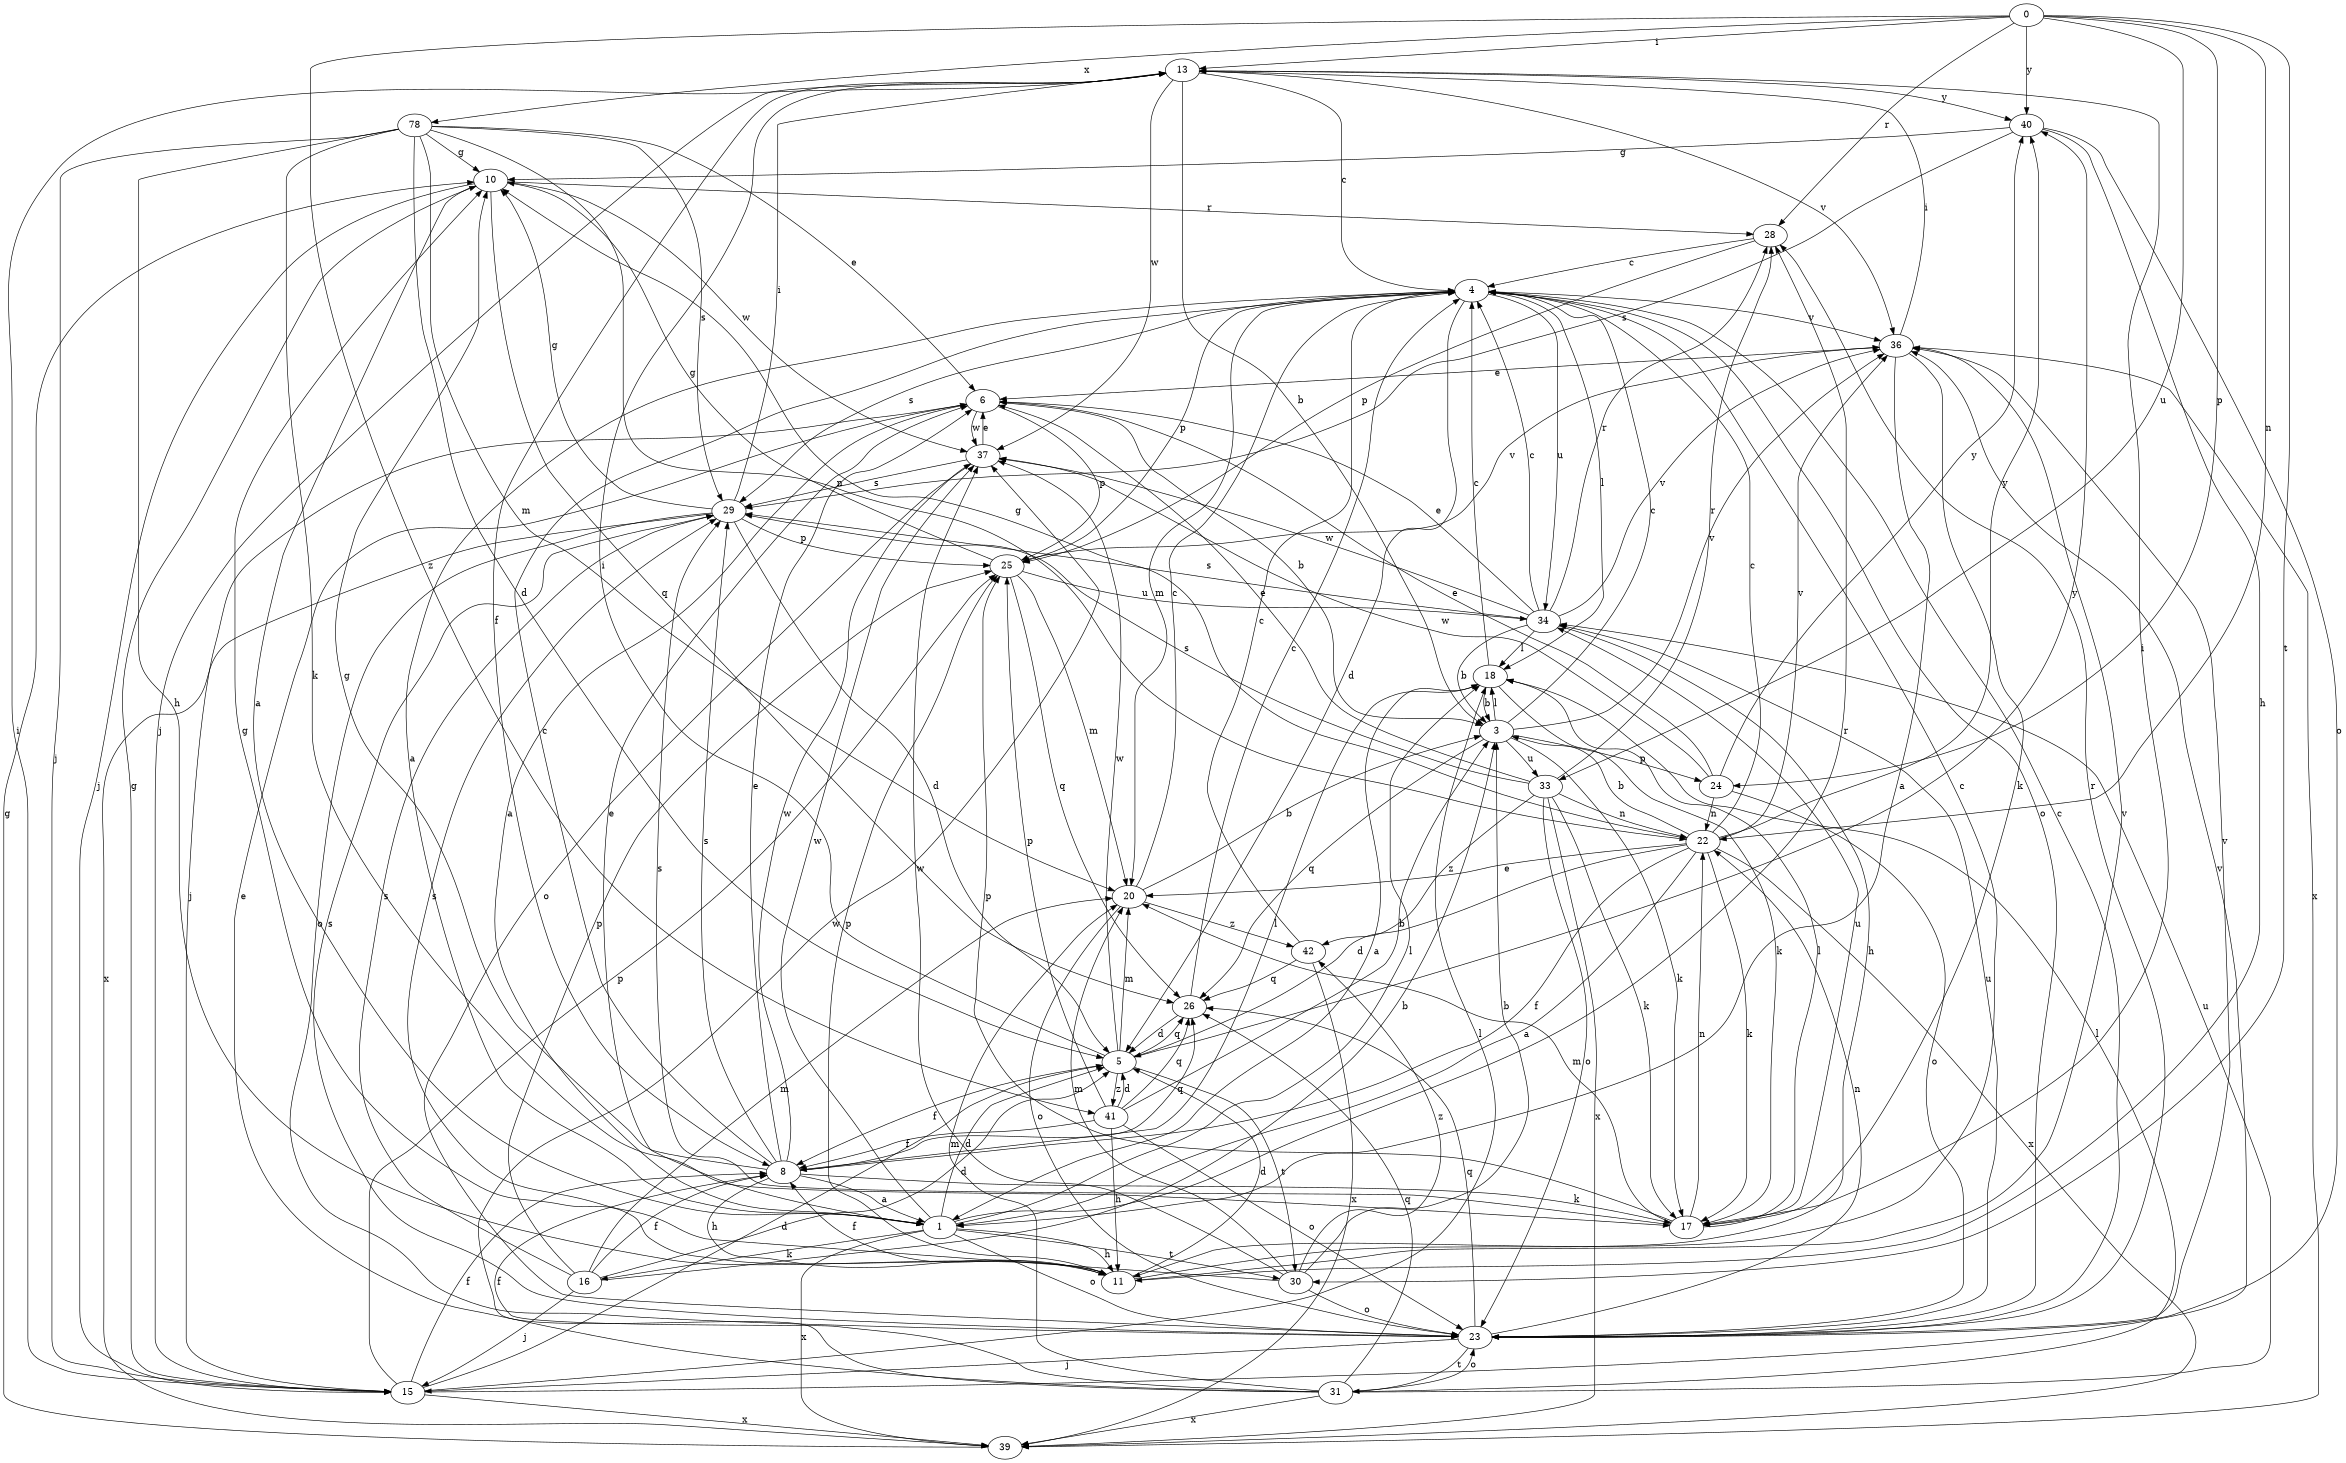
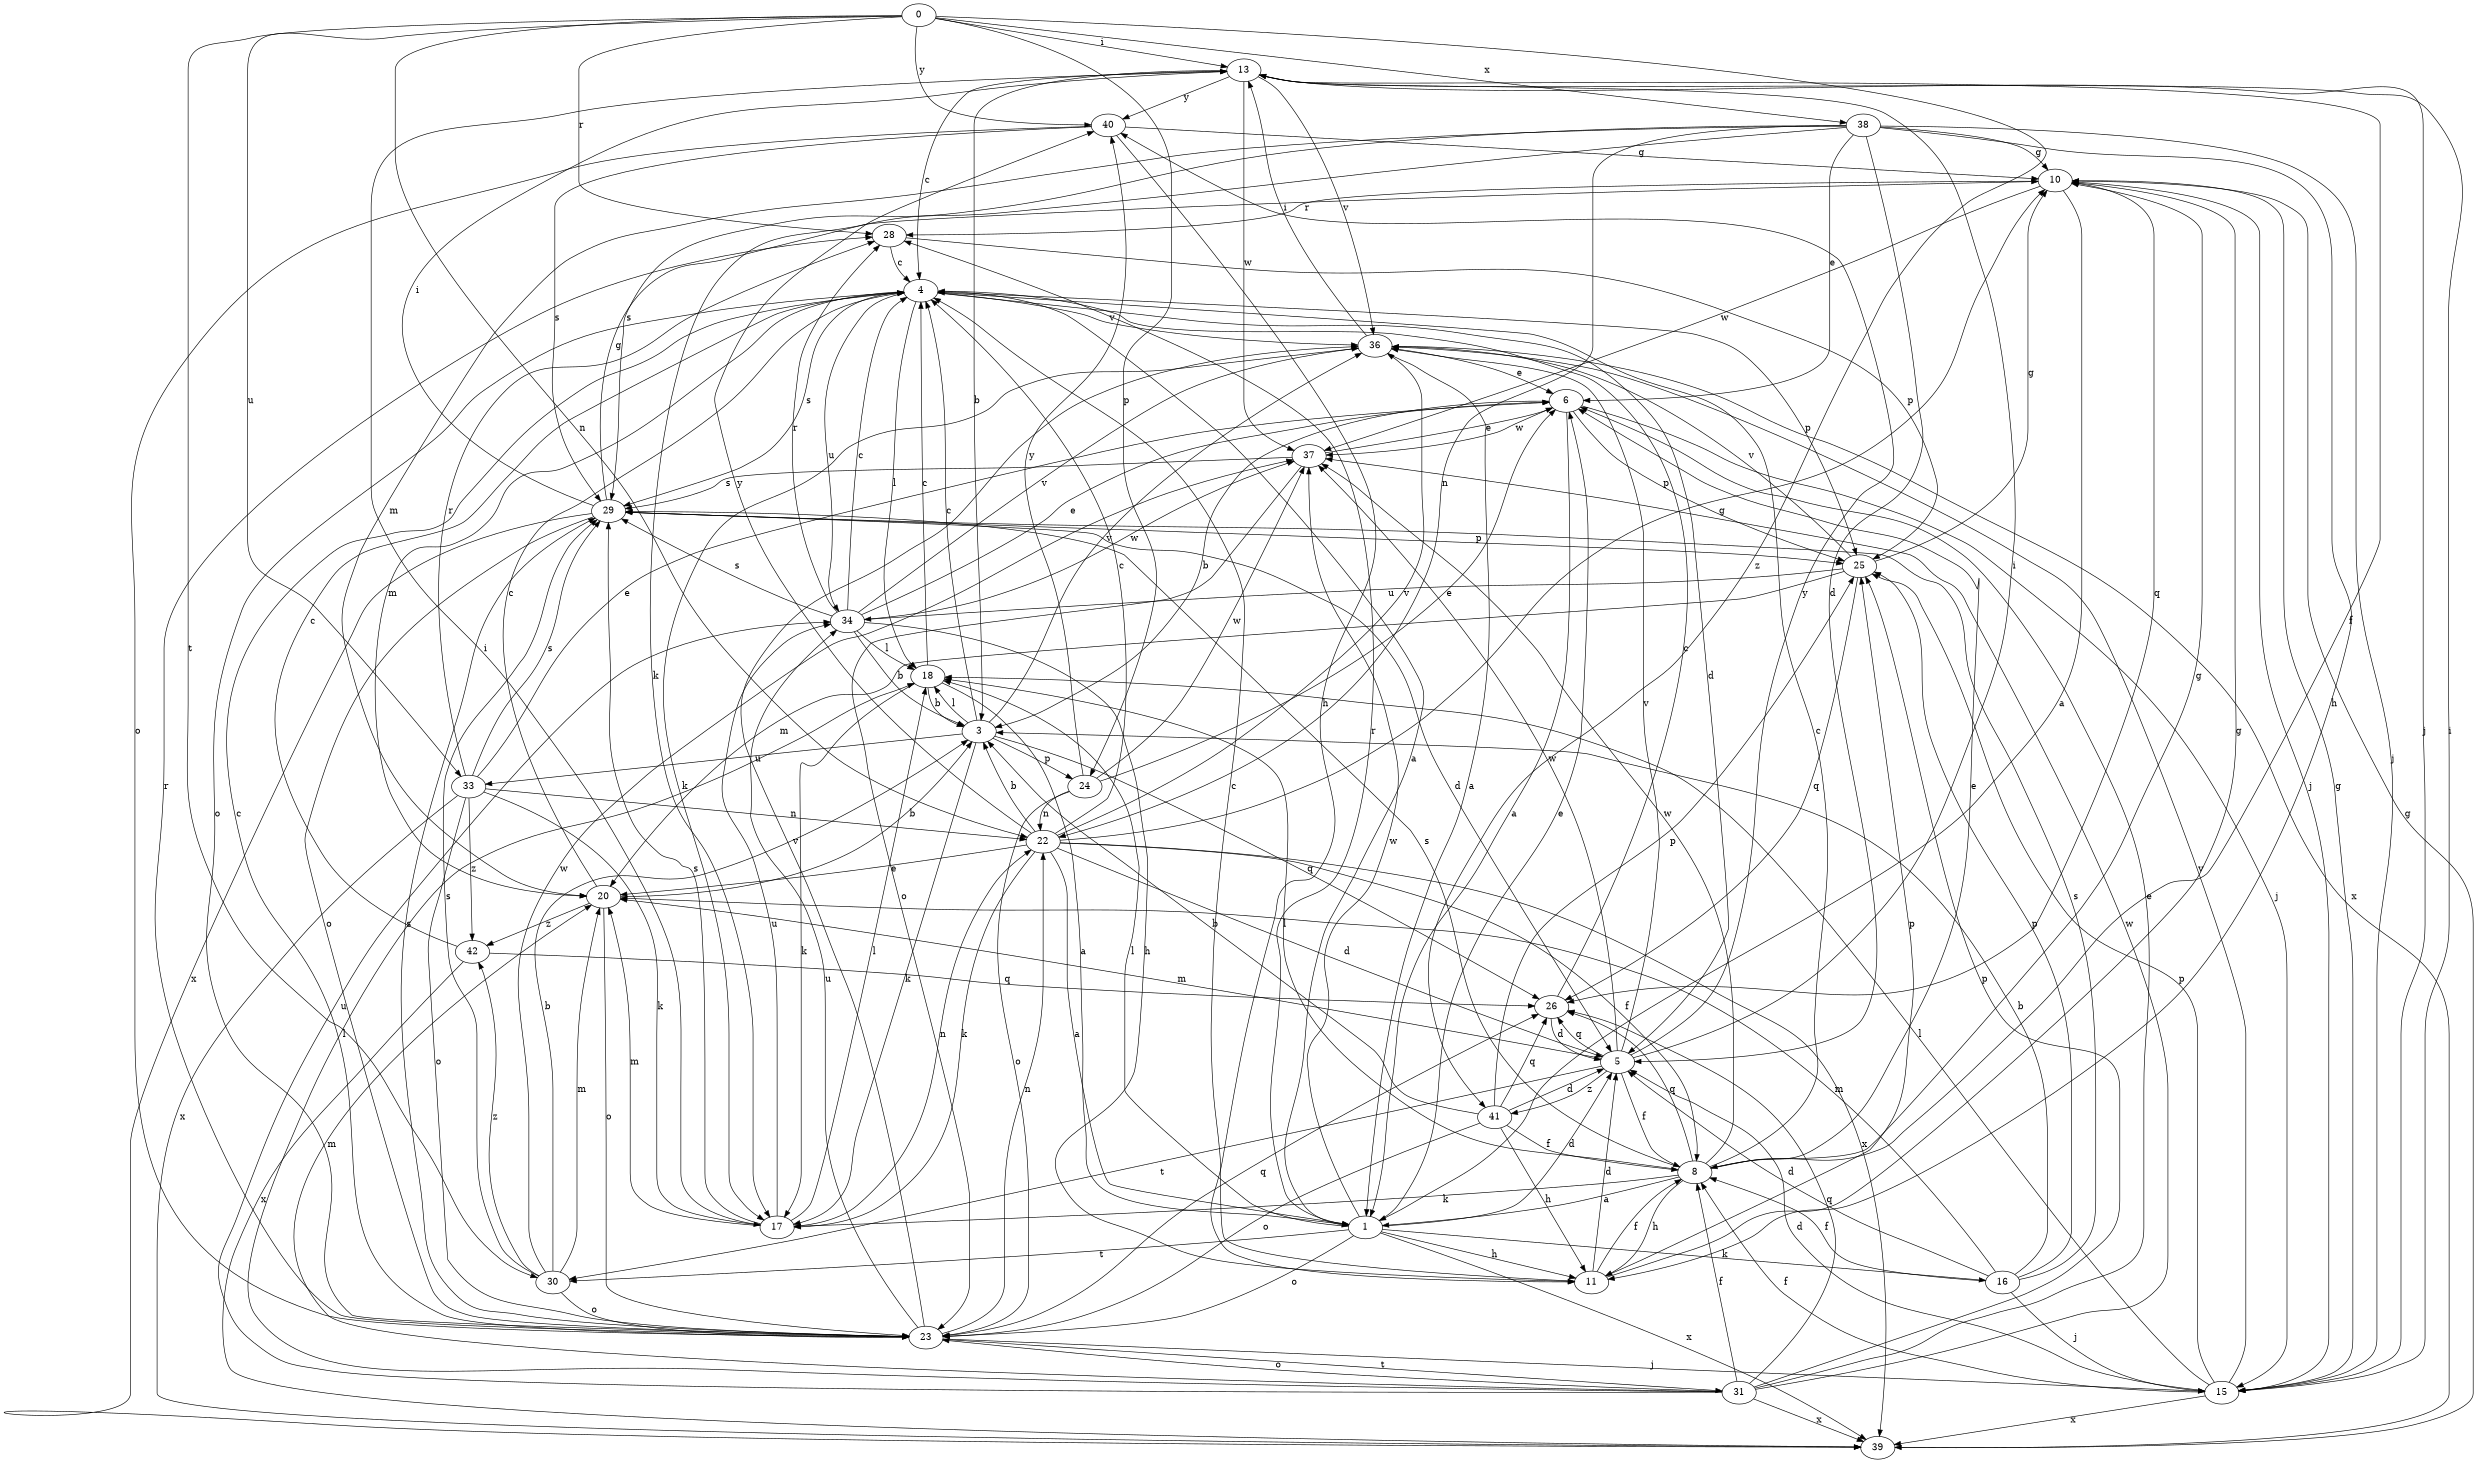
node "78": label "78" -> "38"
edge "17" -> "25": now "31" -> "25"
edge "11" -> "36": now "5" -> "36"
